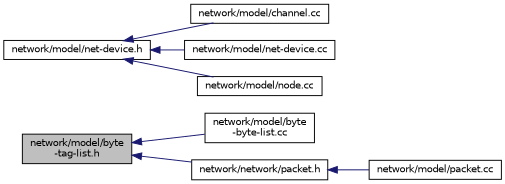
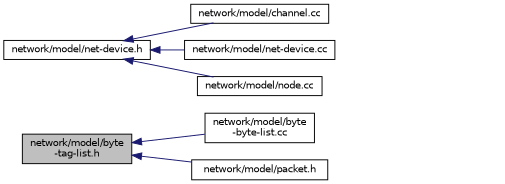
node "network/network/packet.h": label "network/network/packet.h" -> "network/model/packet.h"
node "network/model/packet.cc": removed
